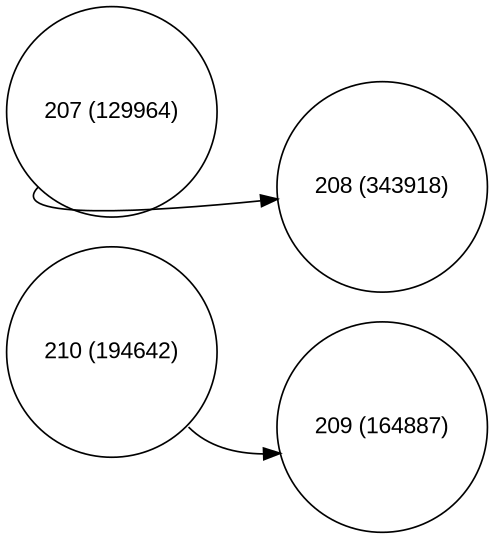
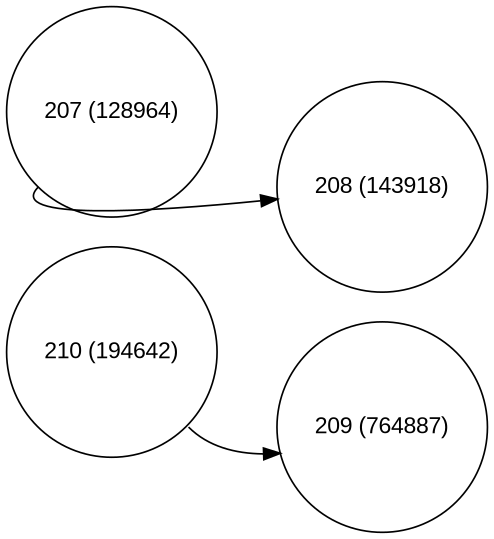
node "207 (129964)": label "207 (129964)" -> "207 (128964)"
node "208 (343918)": label "208 (343918)" -> "208 (143918)"
node "209 (164887)": label "209 (164887)" -> "209 (764887)"
